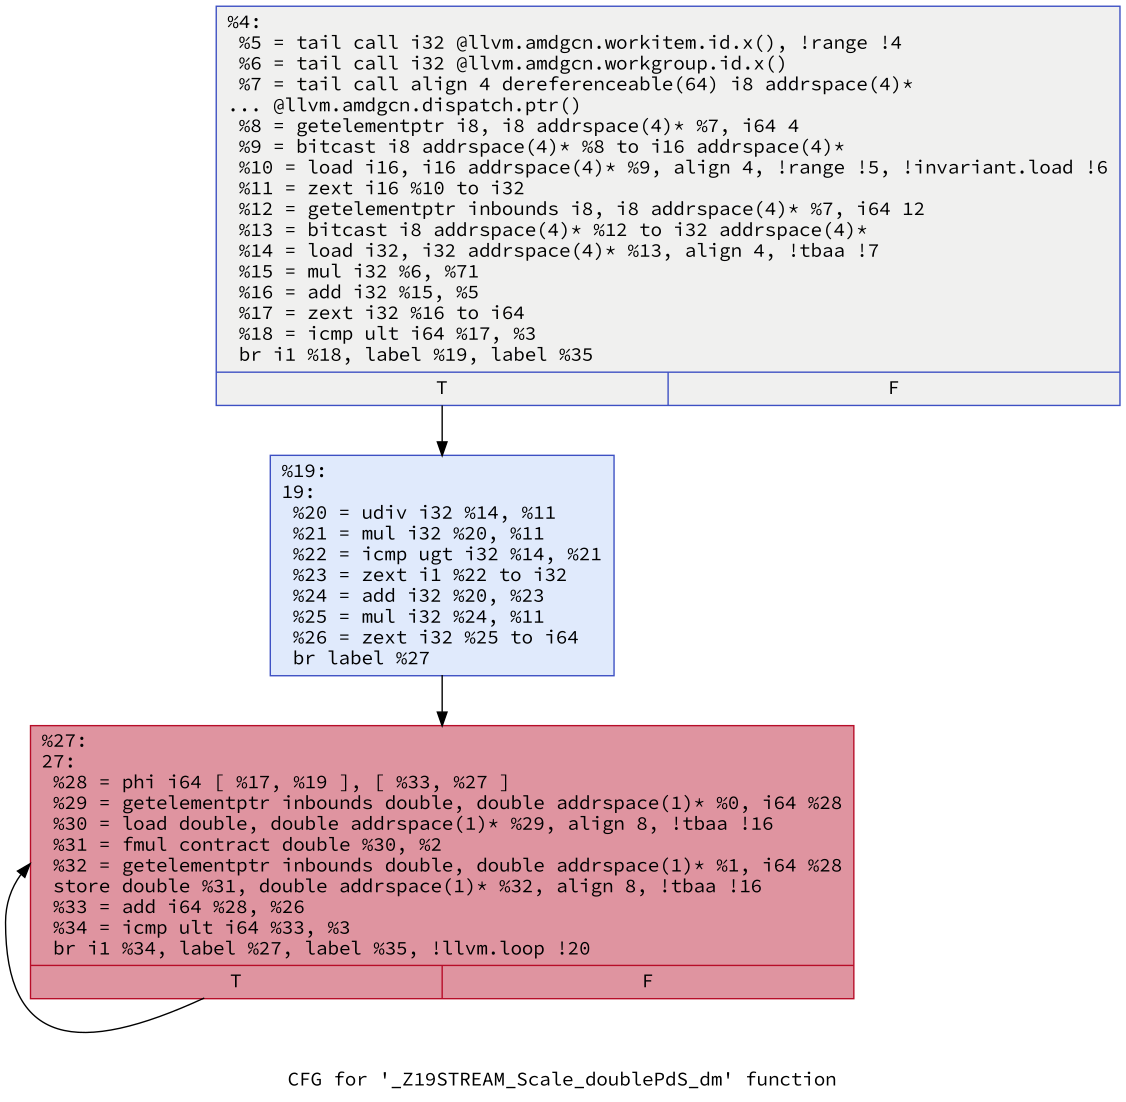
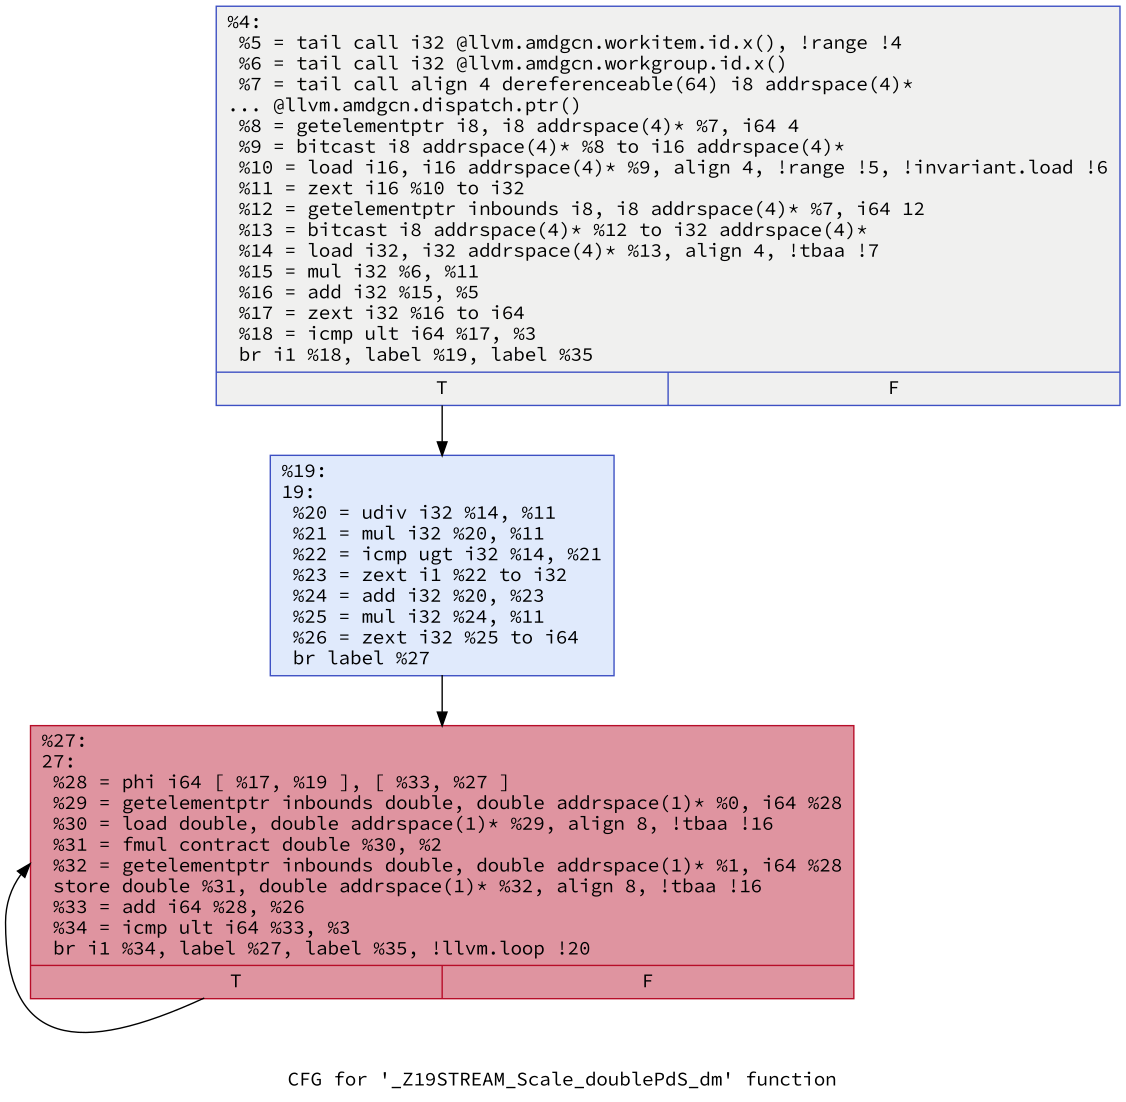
node "%4:": text "%15 = mul i32 %6, %71" -> "%15 = mul i32 %6, %11"
